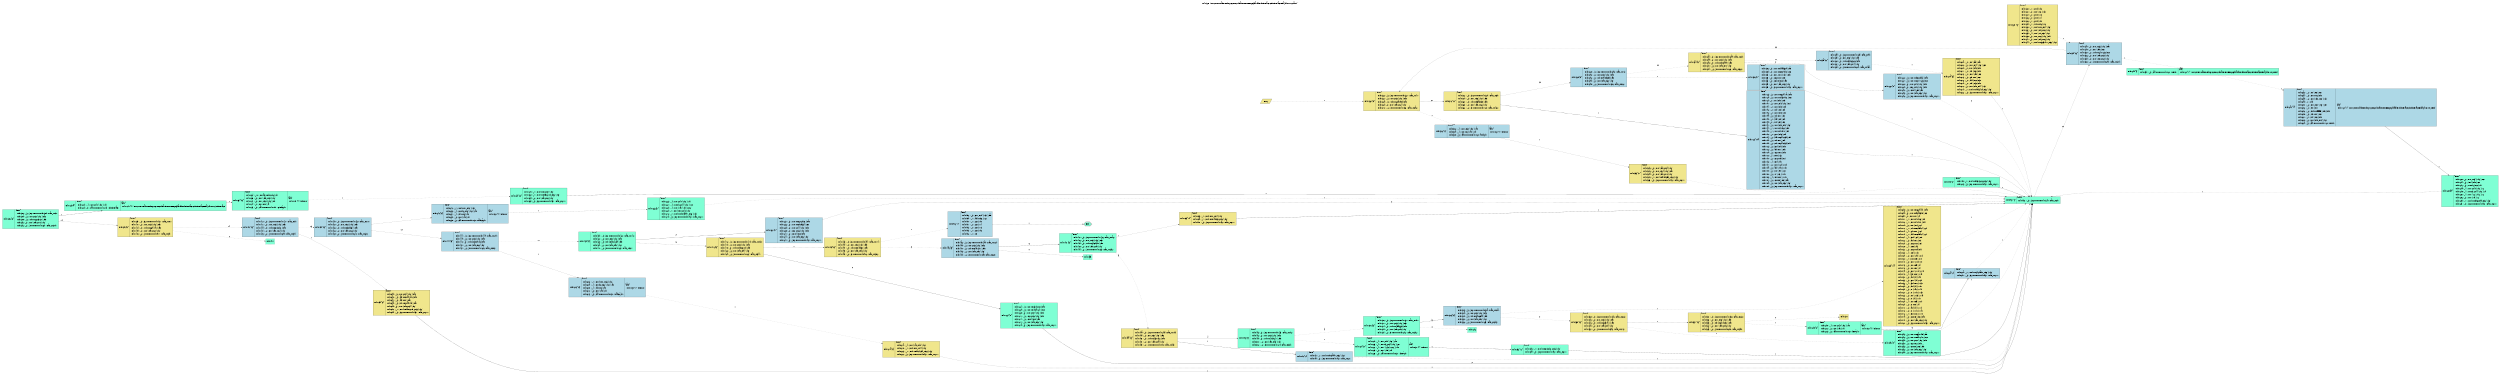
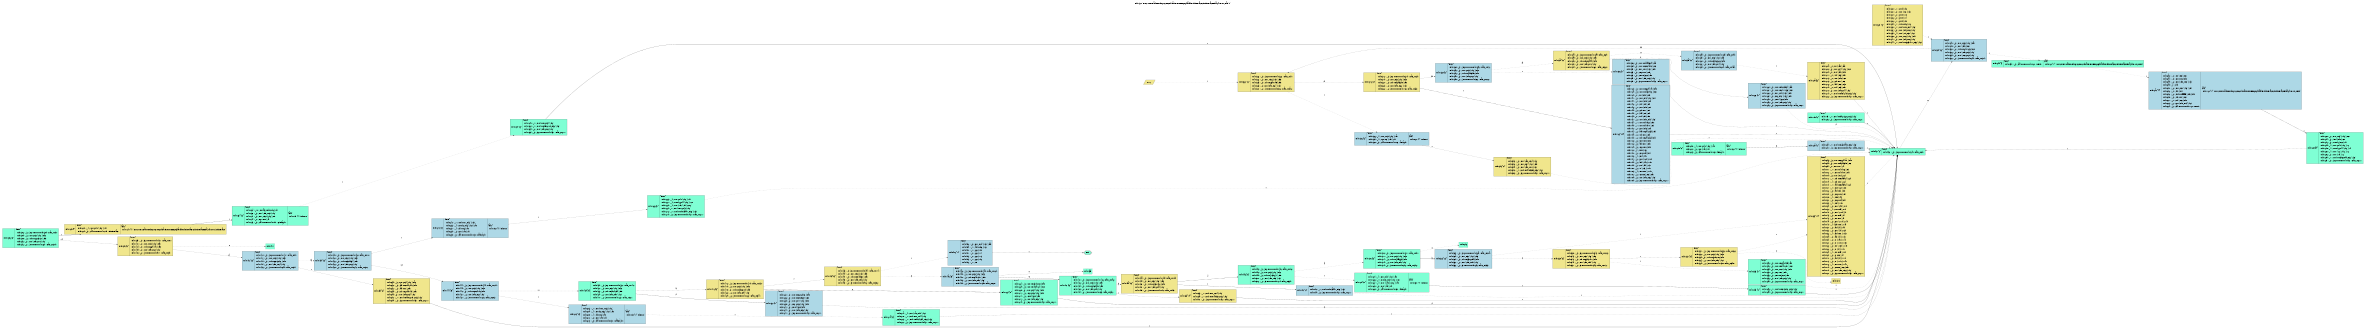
node "0x40182b [9]": fillcolor aquamarine -> khaki
edge "0x401557 [25]" -> "0x4018be [12]": now "0x401557 [25]" -> "0x4016f5 [144]"
node "0x40161a [23]": fillcolor khaki -> aquamarine
